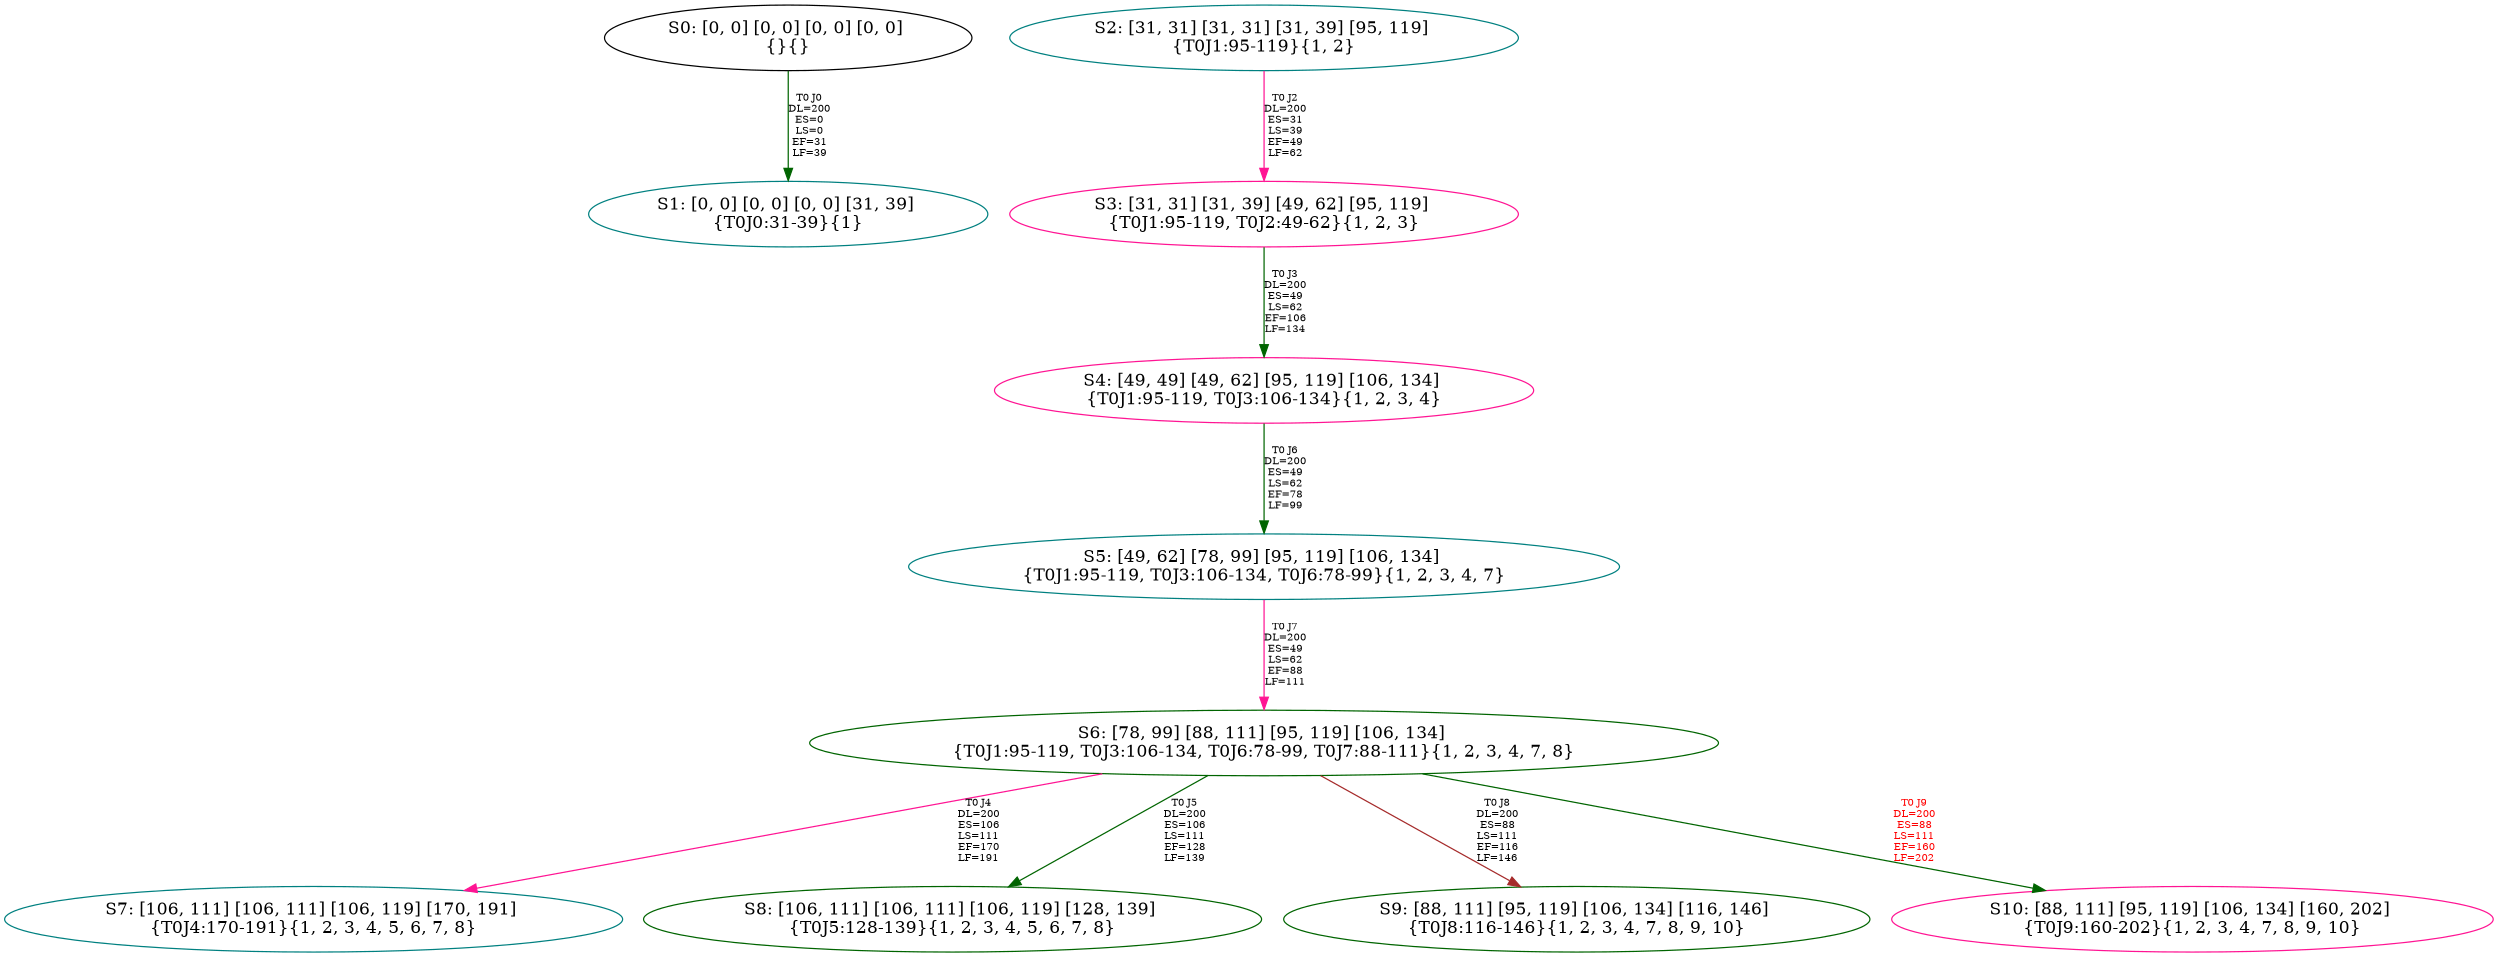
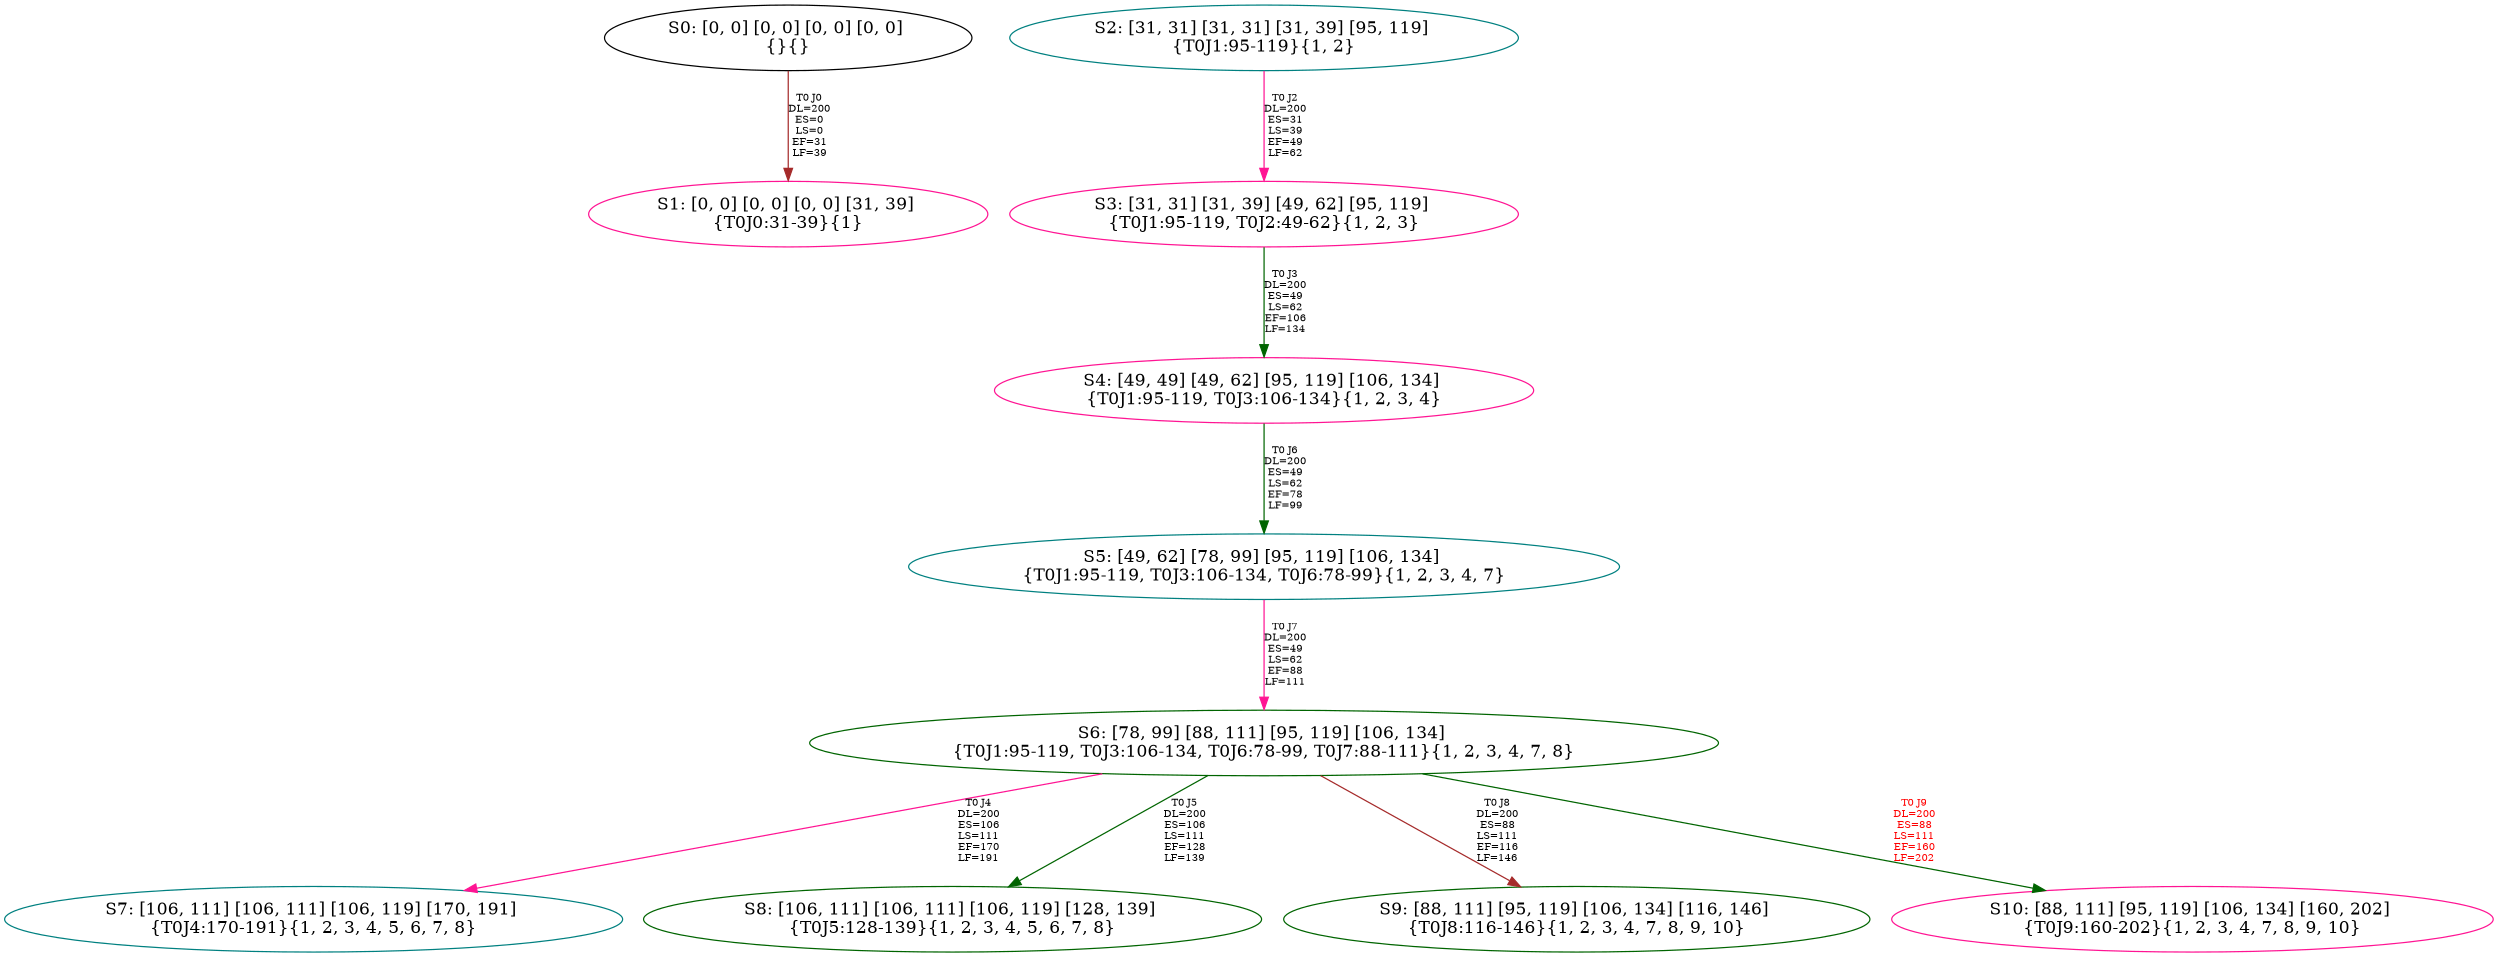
edge "S0: [0, 0] [0, 0] [0, 0] [0, 0] {}{}" -> "S1: [0, 0] [0, 0] [0, 0] [31, 39] {T0J0:31-39}{1}": color darkgreen -> brown
node "S1: [0, 0] [0, 0] [0, 0] [31, 39] {T0J0:31-39}{1}": color teal -> deeppink
